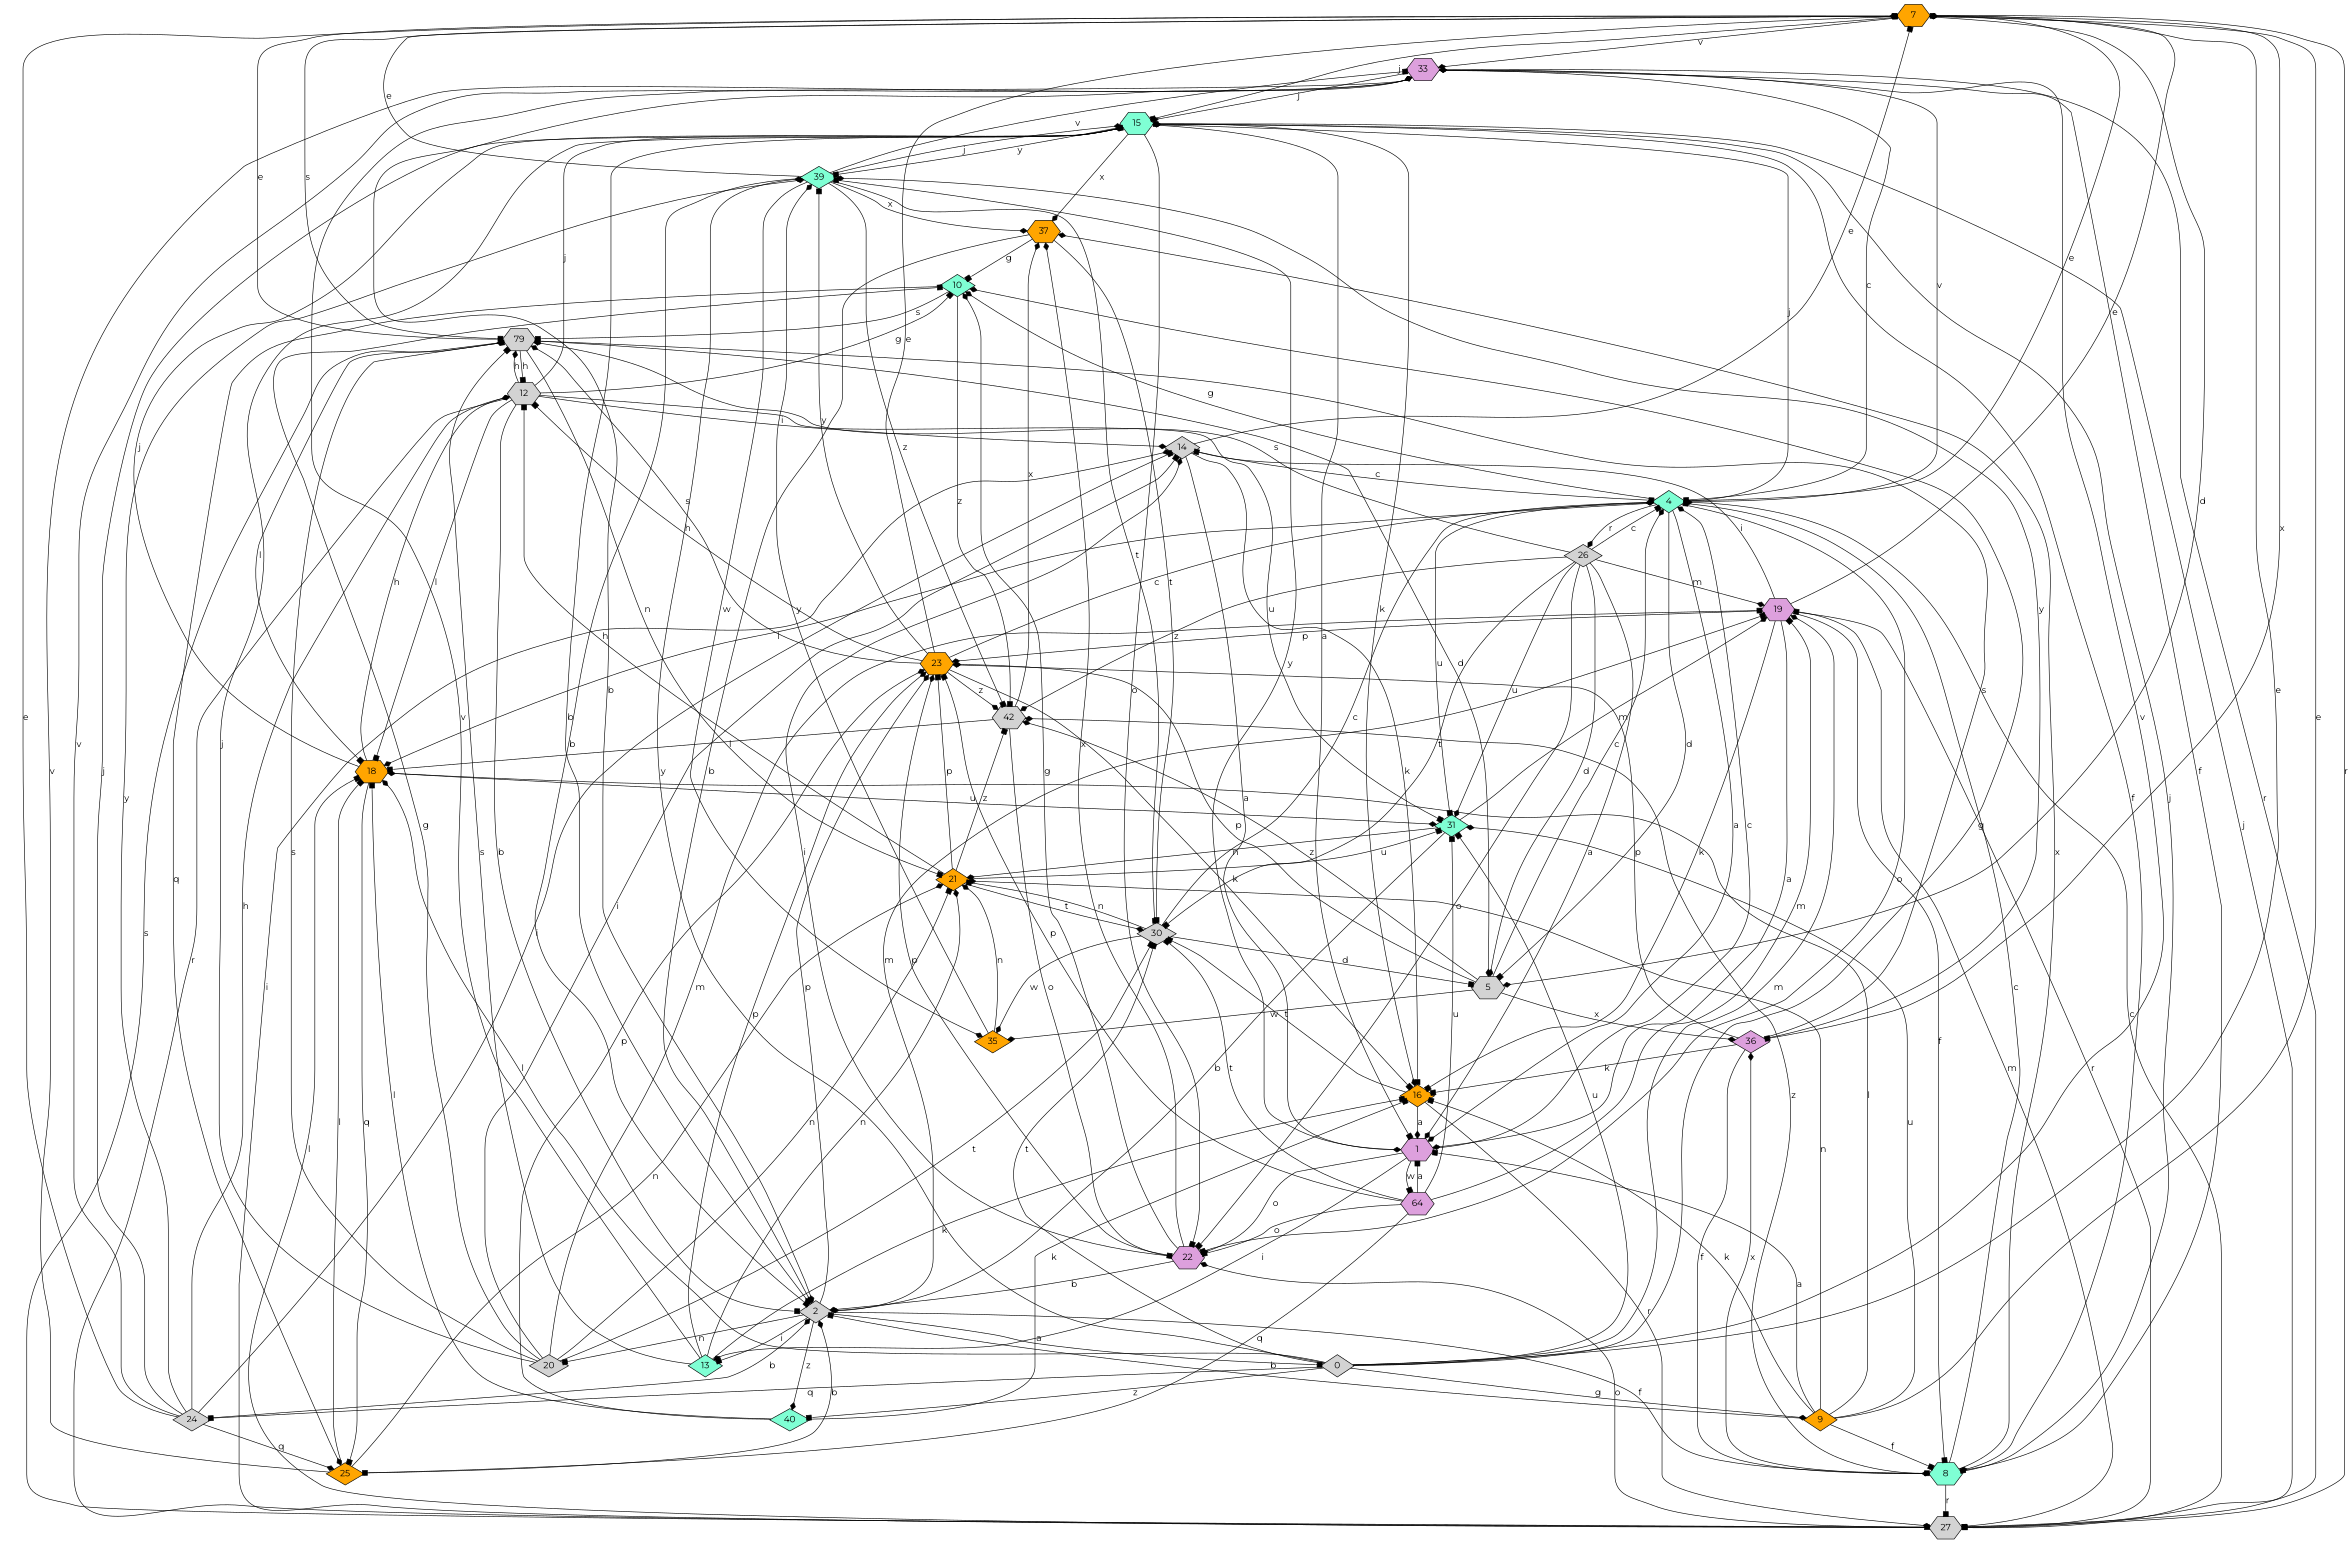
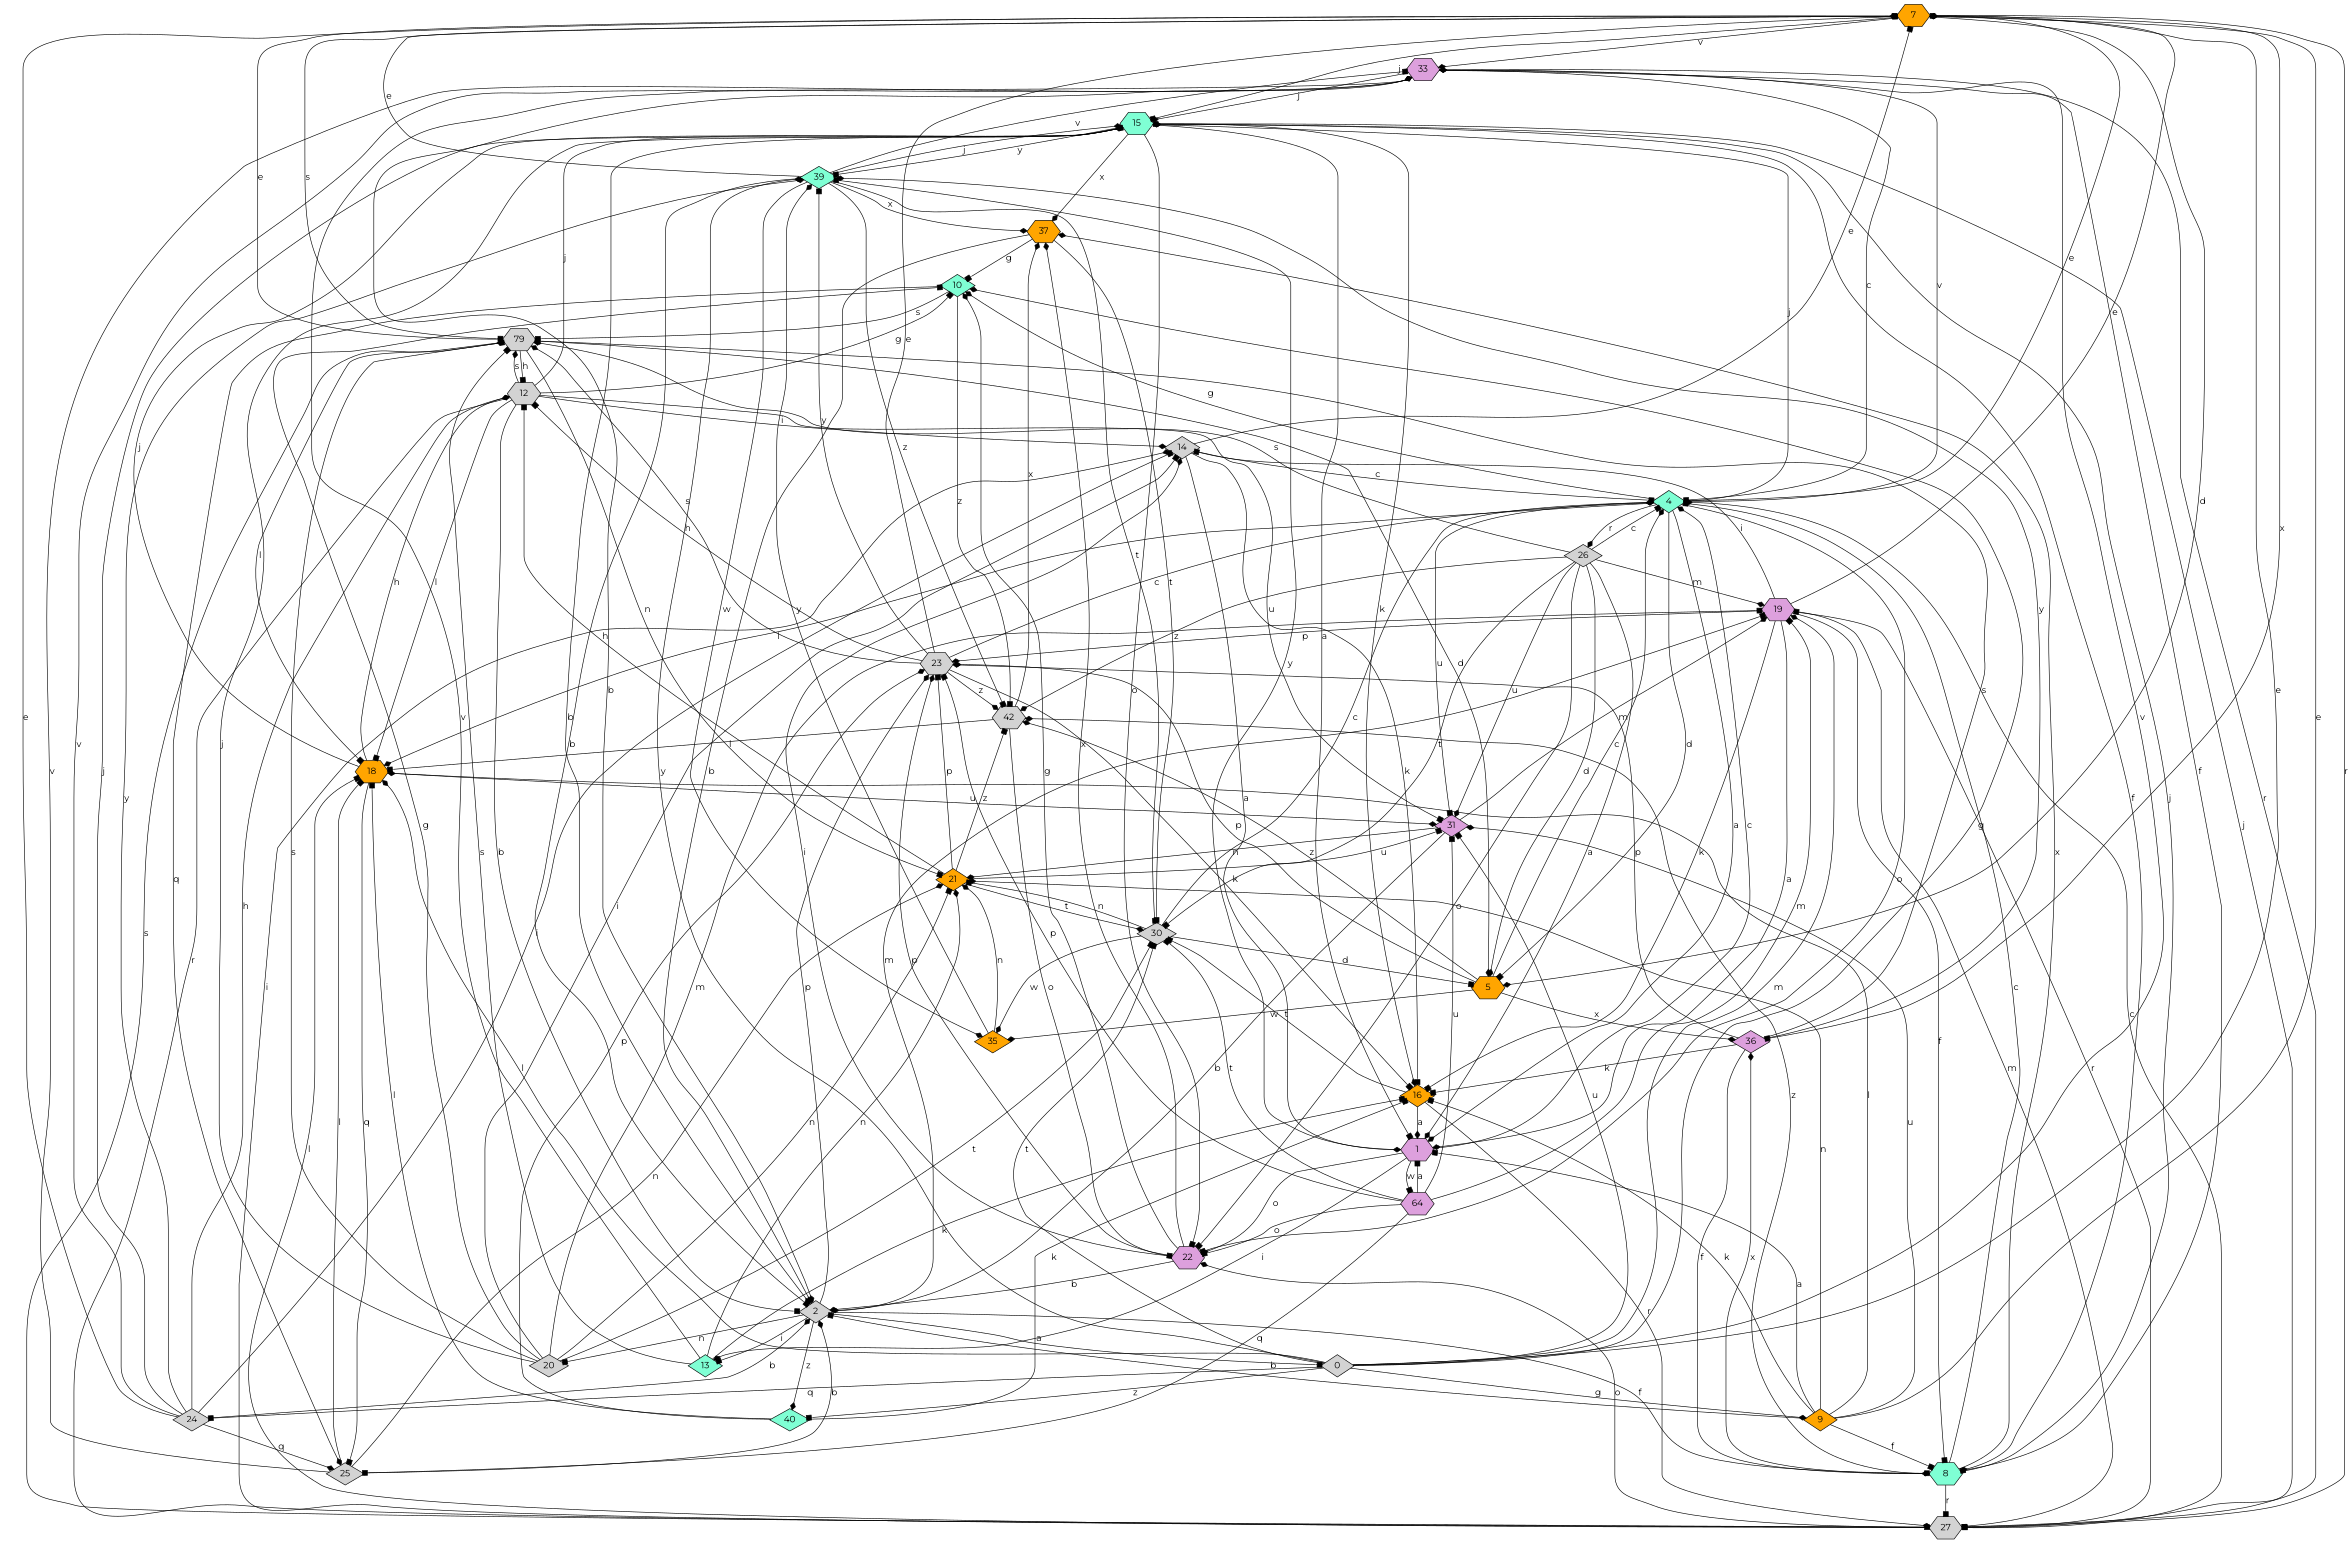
edge "12" -> "79": label "h" -> "s"
node "23": fillcolor orange -> lightgrey
node "31": fillcolor aquamarine -> plum
node "5": fillcolor lightgrey -> orange
edge "13" -> "23": removed, label "p"
node "25": fillcolor orange -> lightgrey
